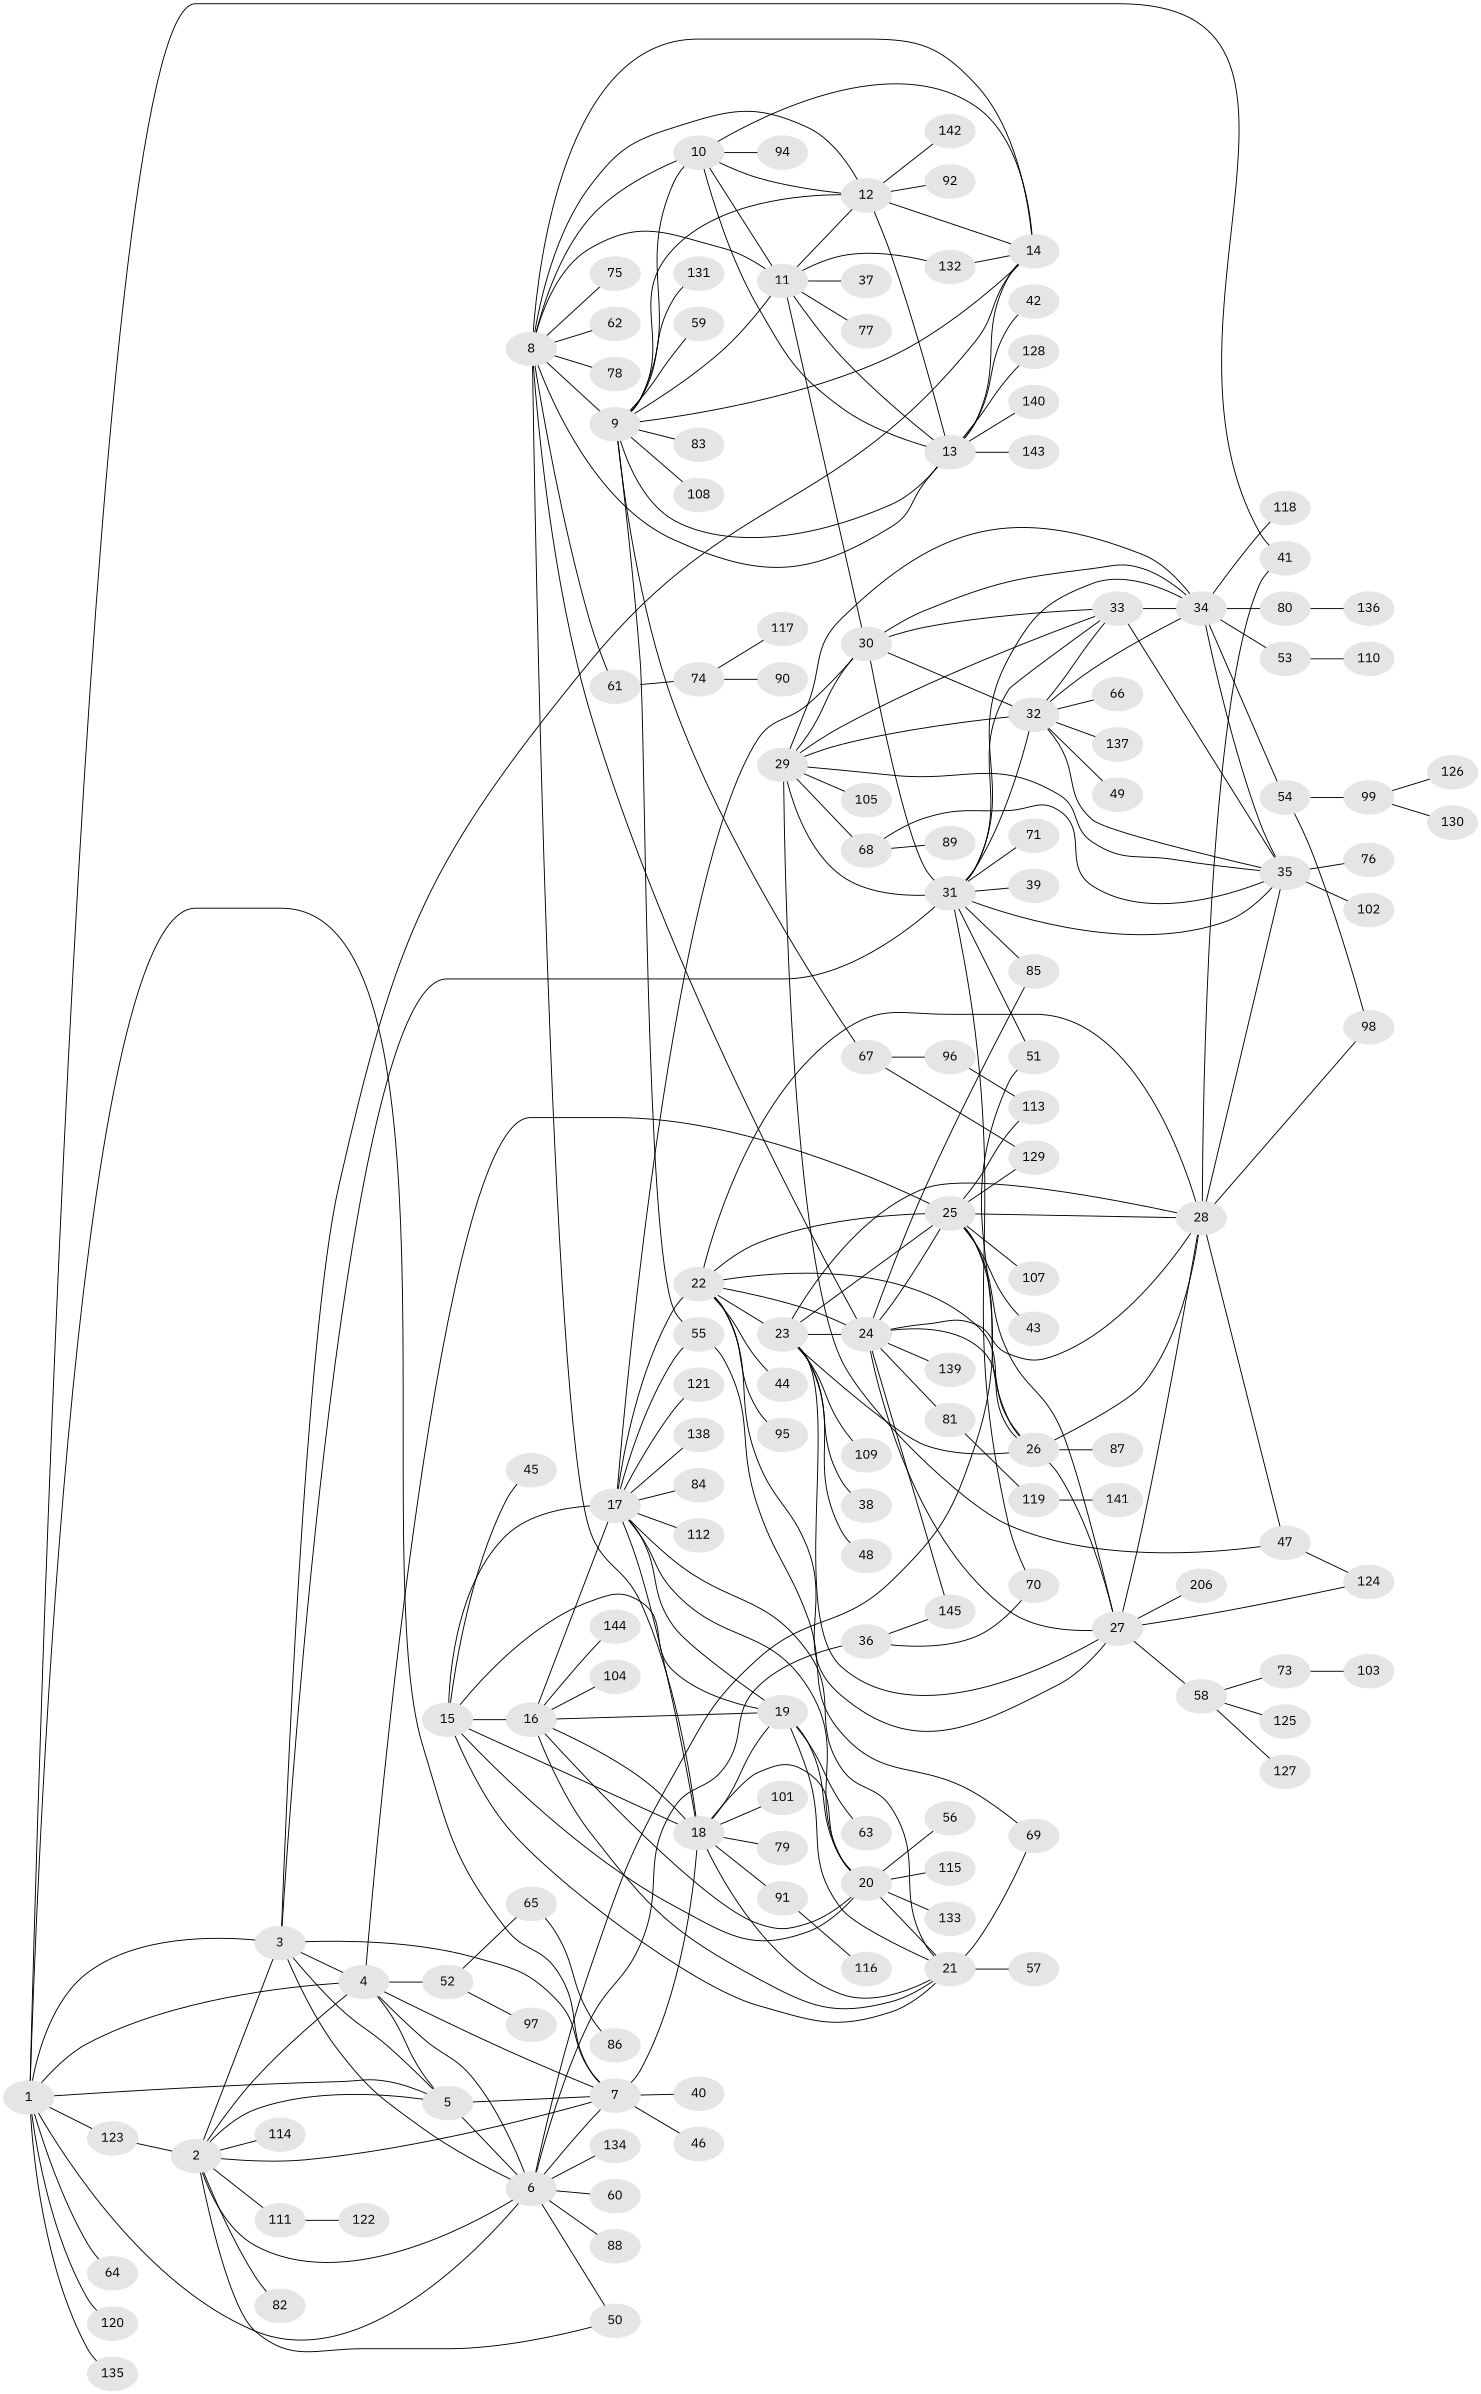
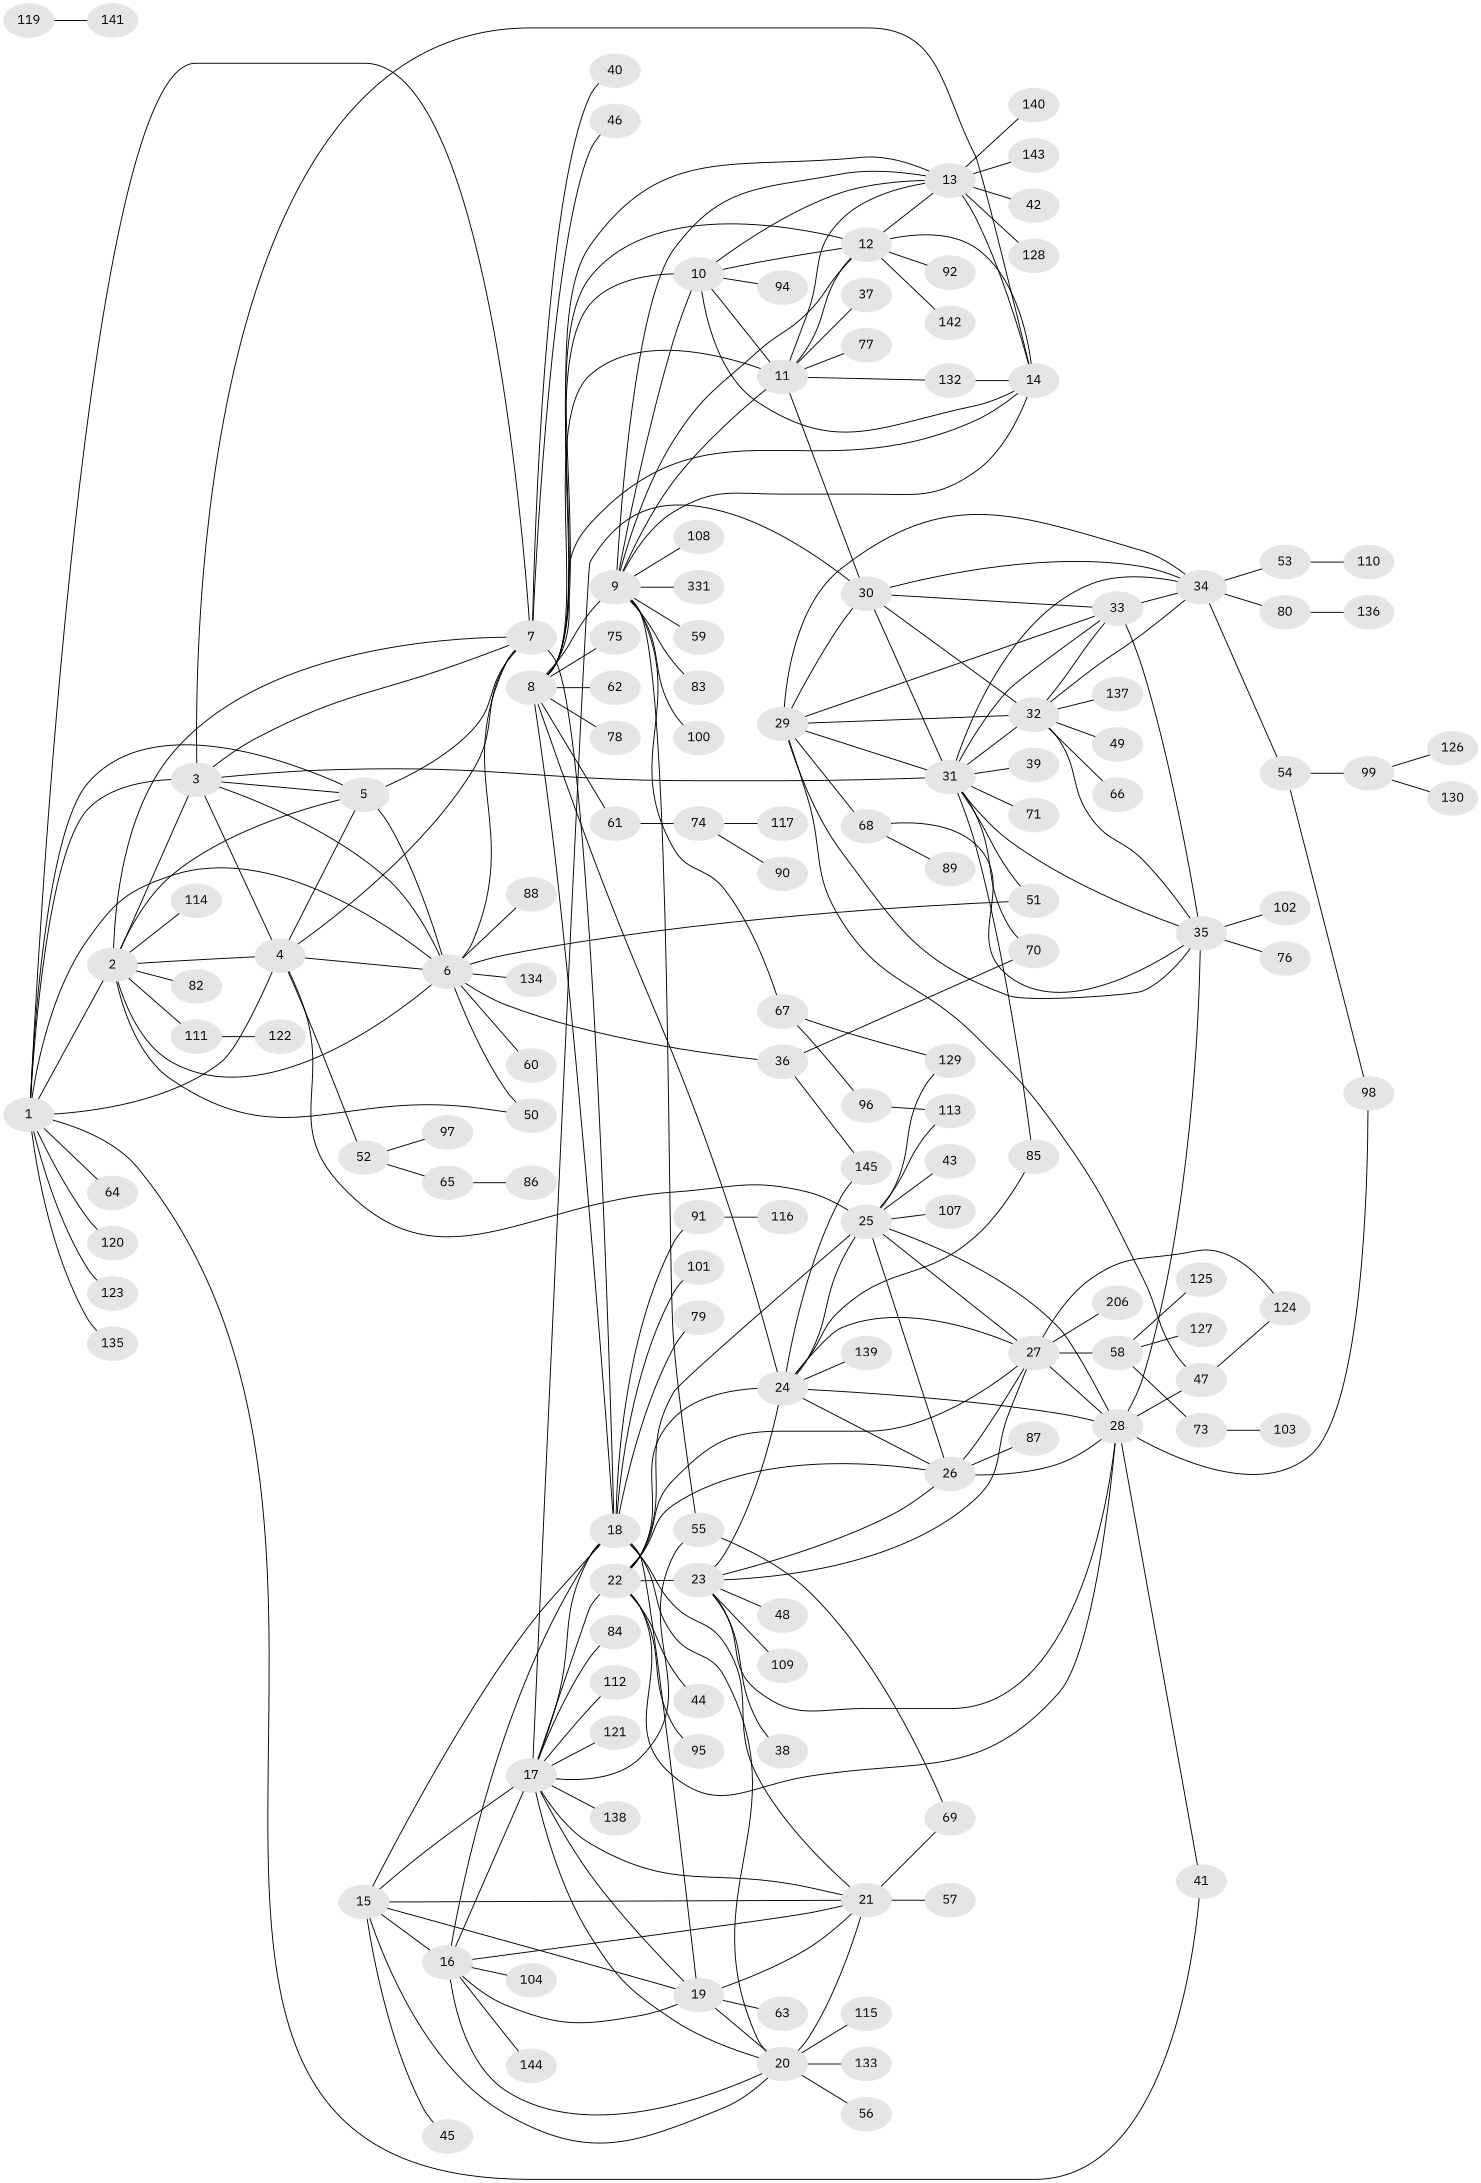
node "131": label "131" -> "331"
node "118": removed
node "100": added
edge "34" -- "35": removed
node "105": removed
edge "25" -- "23": removed
node "81": removed
edge "123" -- "2": now "1" -- "2"
